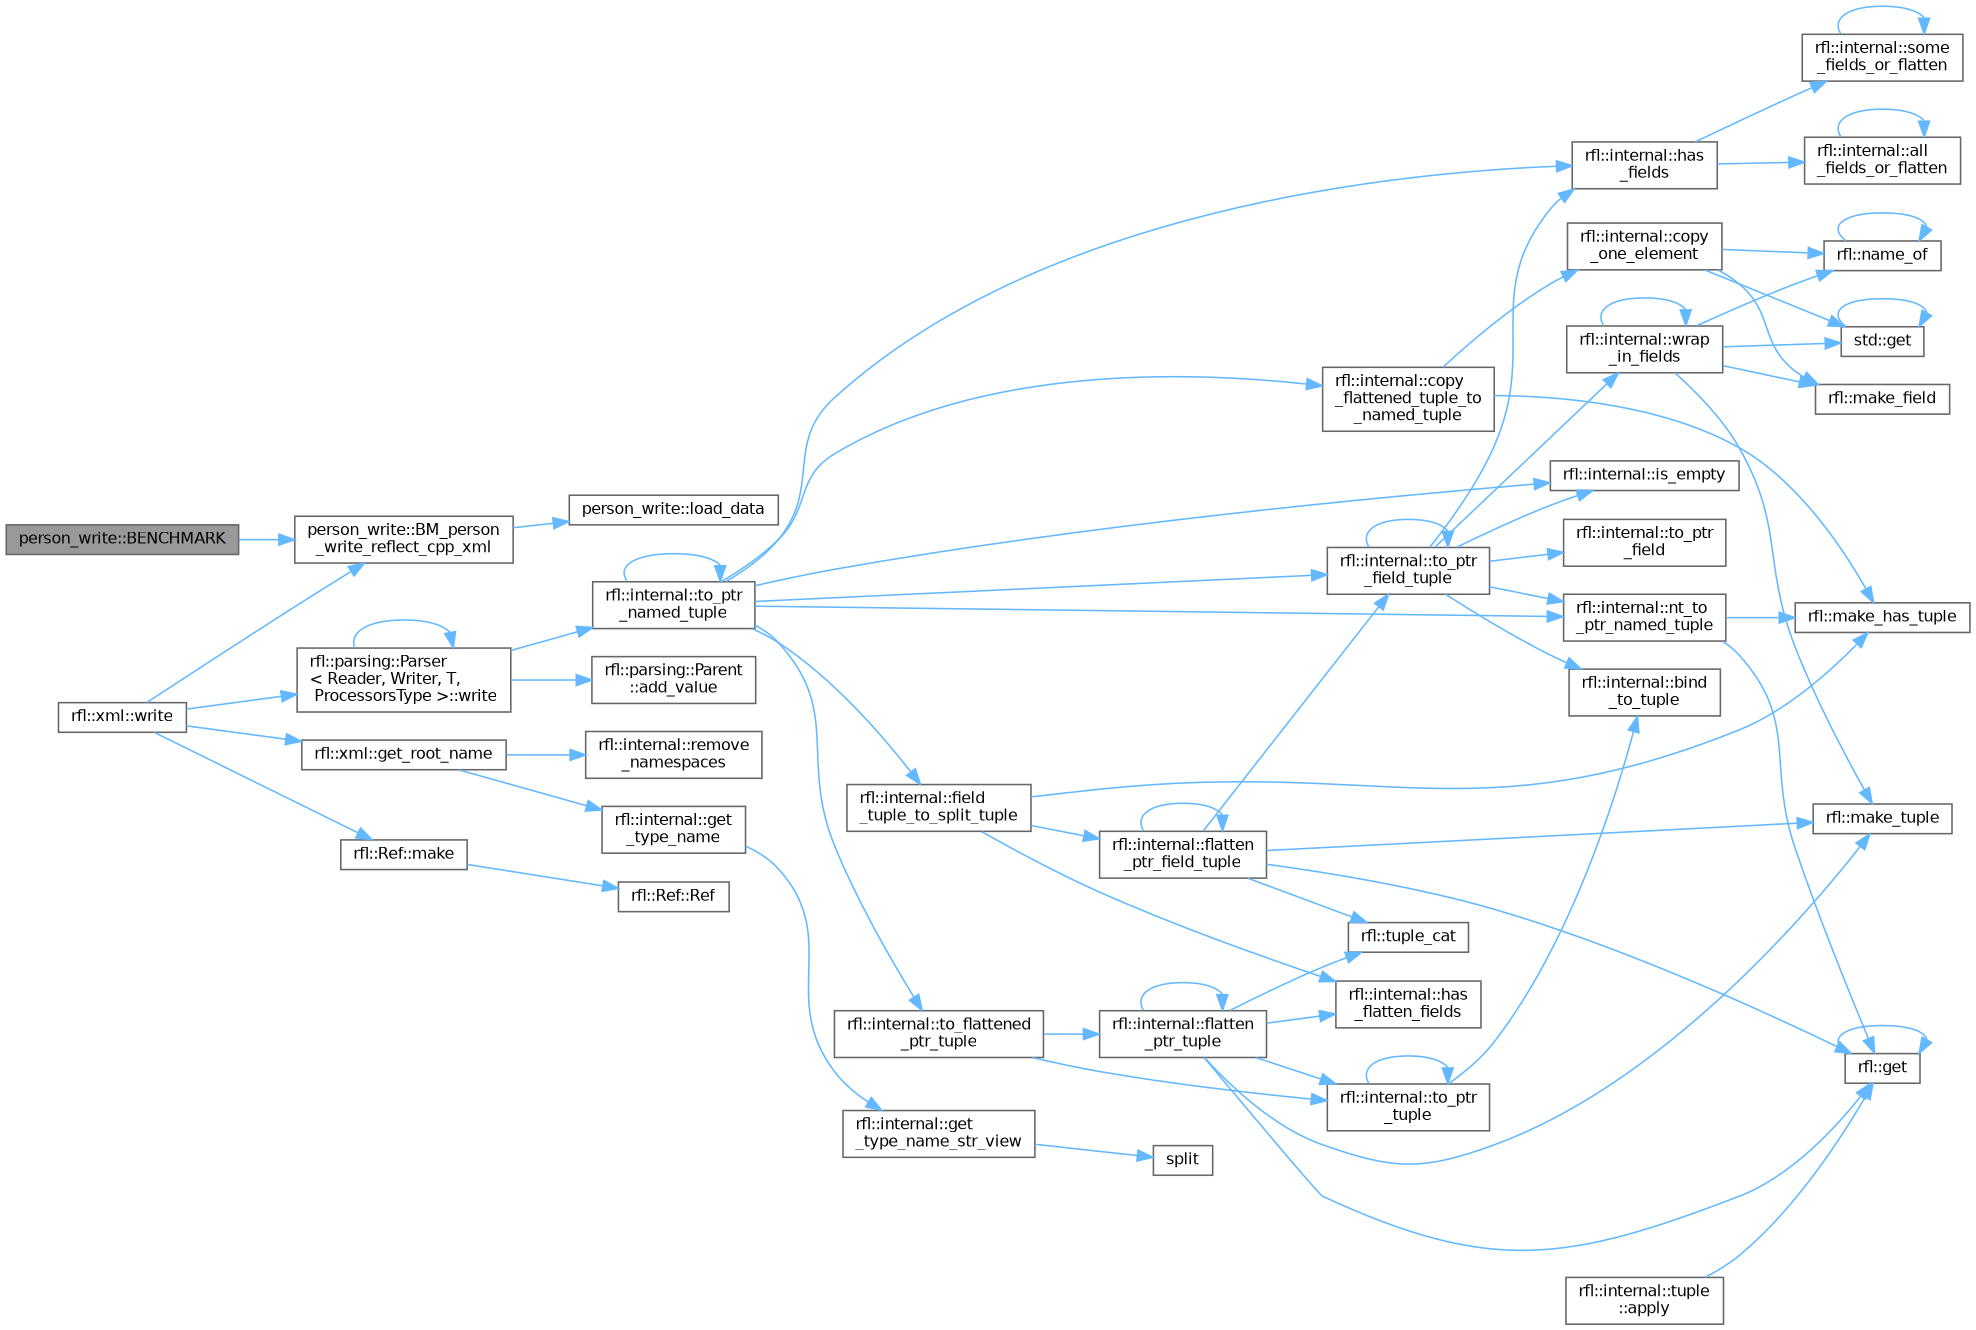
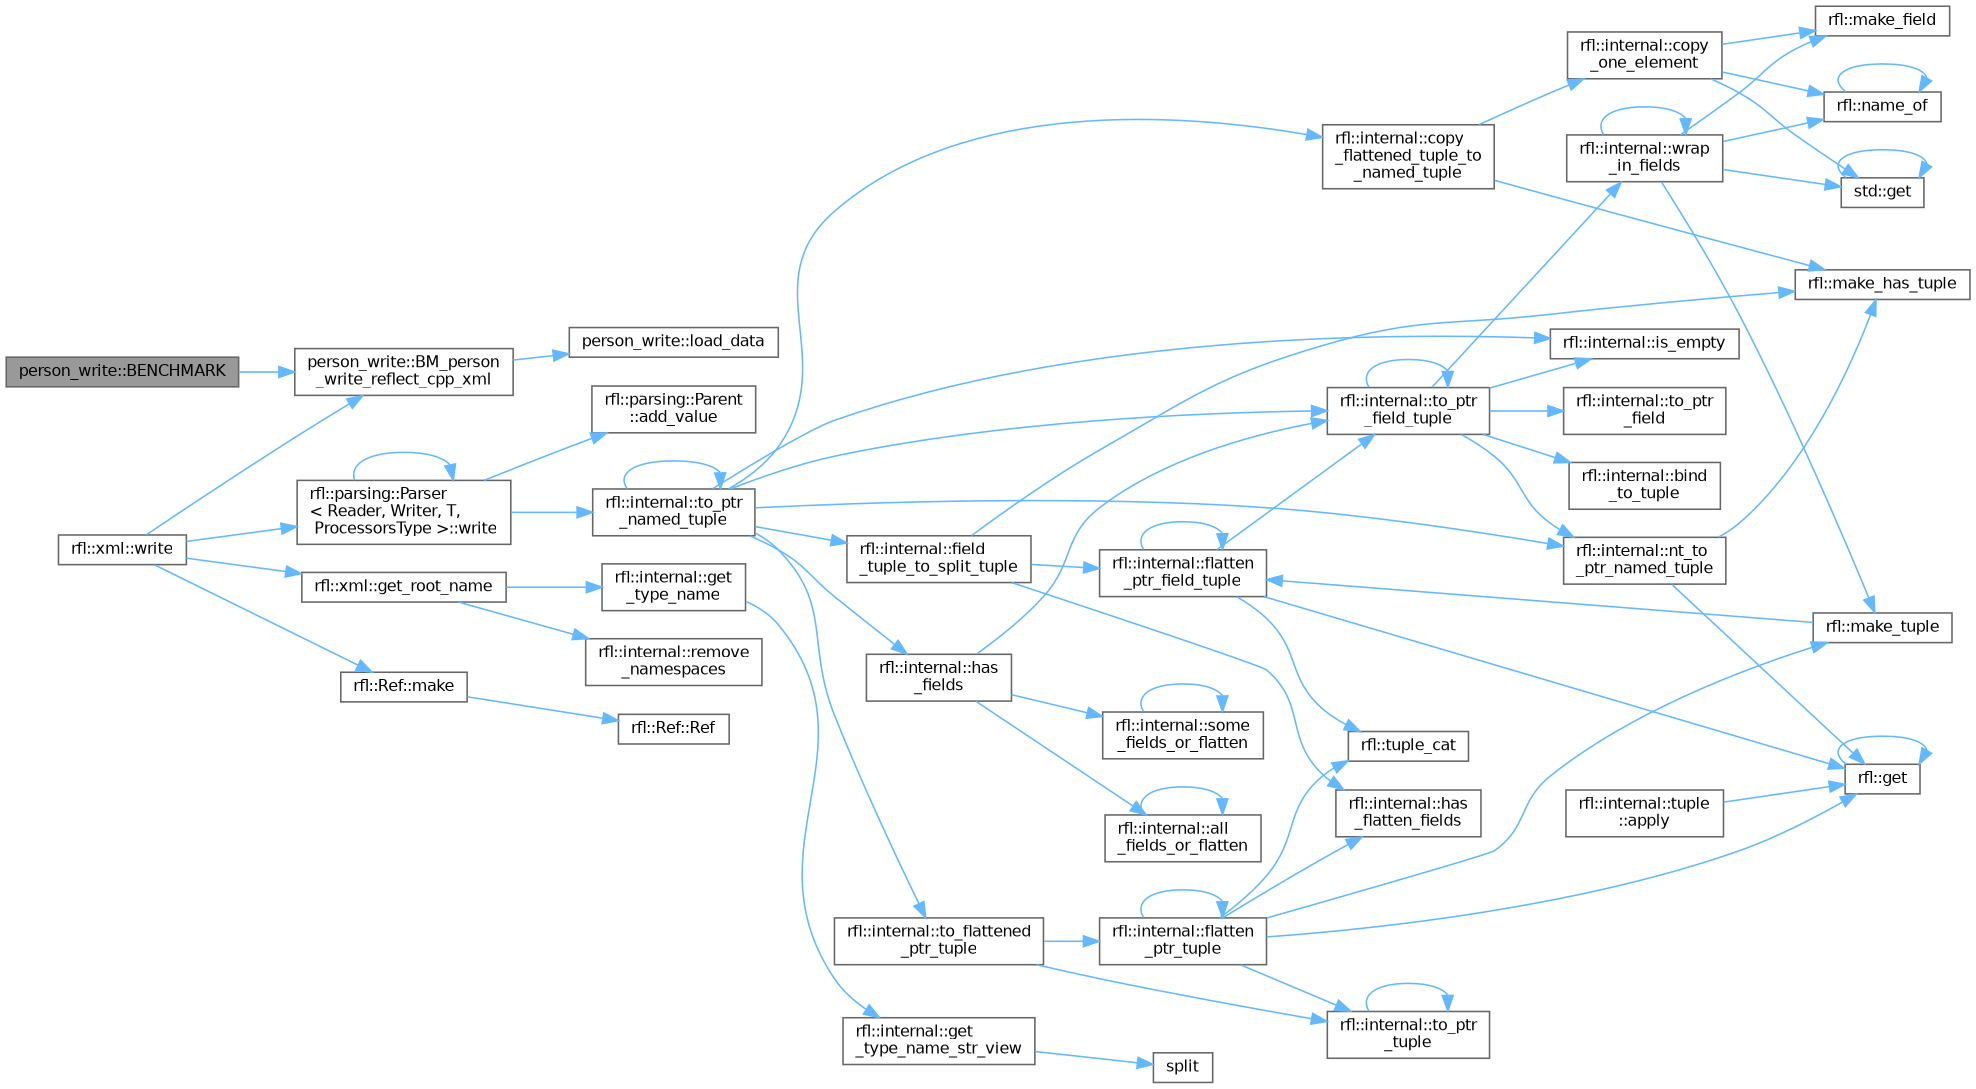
edge "rfl::internal::to_ptr _field_tuple" -> "rfl::internal::has _fields": reversed
edge "rfl::internal::flatten _ptr_field_tuple" -> "rfl::make_tuple": reversed
edge "rfl::internal::to_ptr _tuple" -> "rfl::internal::bind _to_tuple": removed
